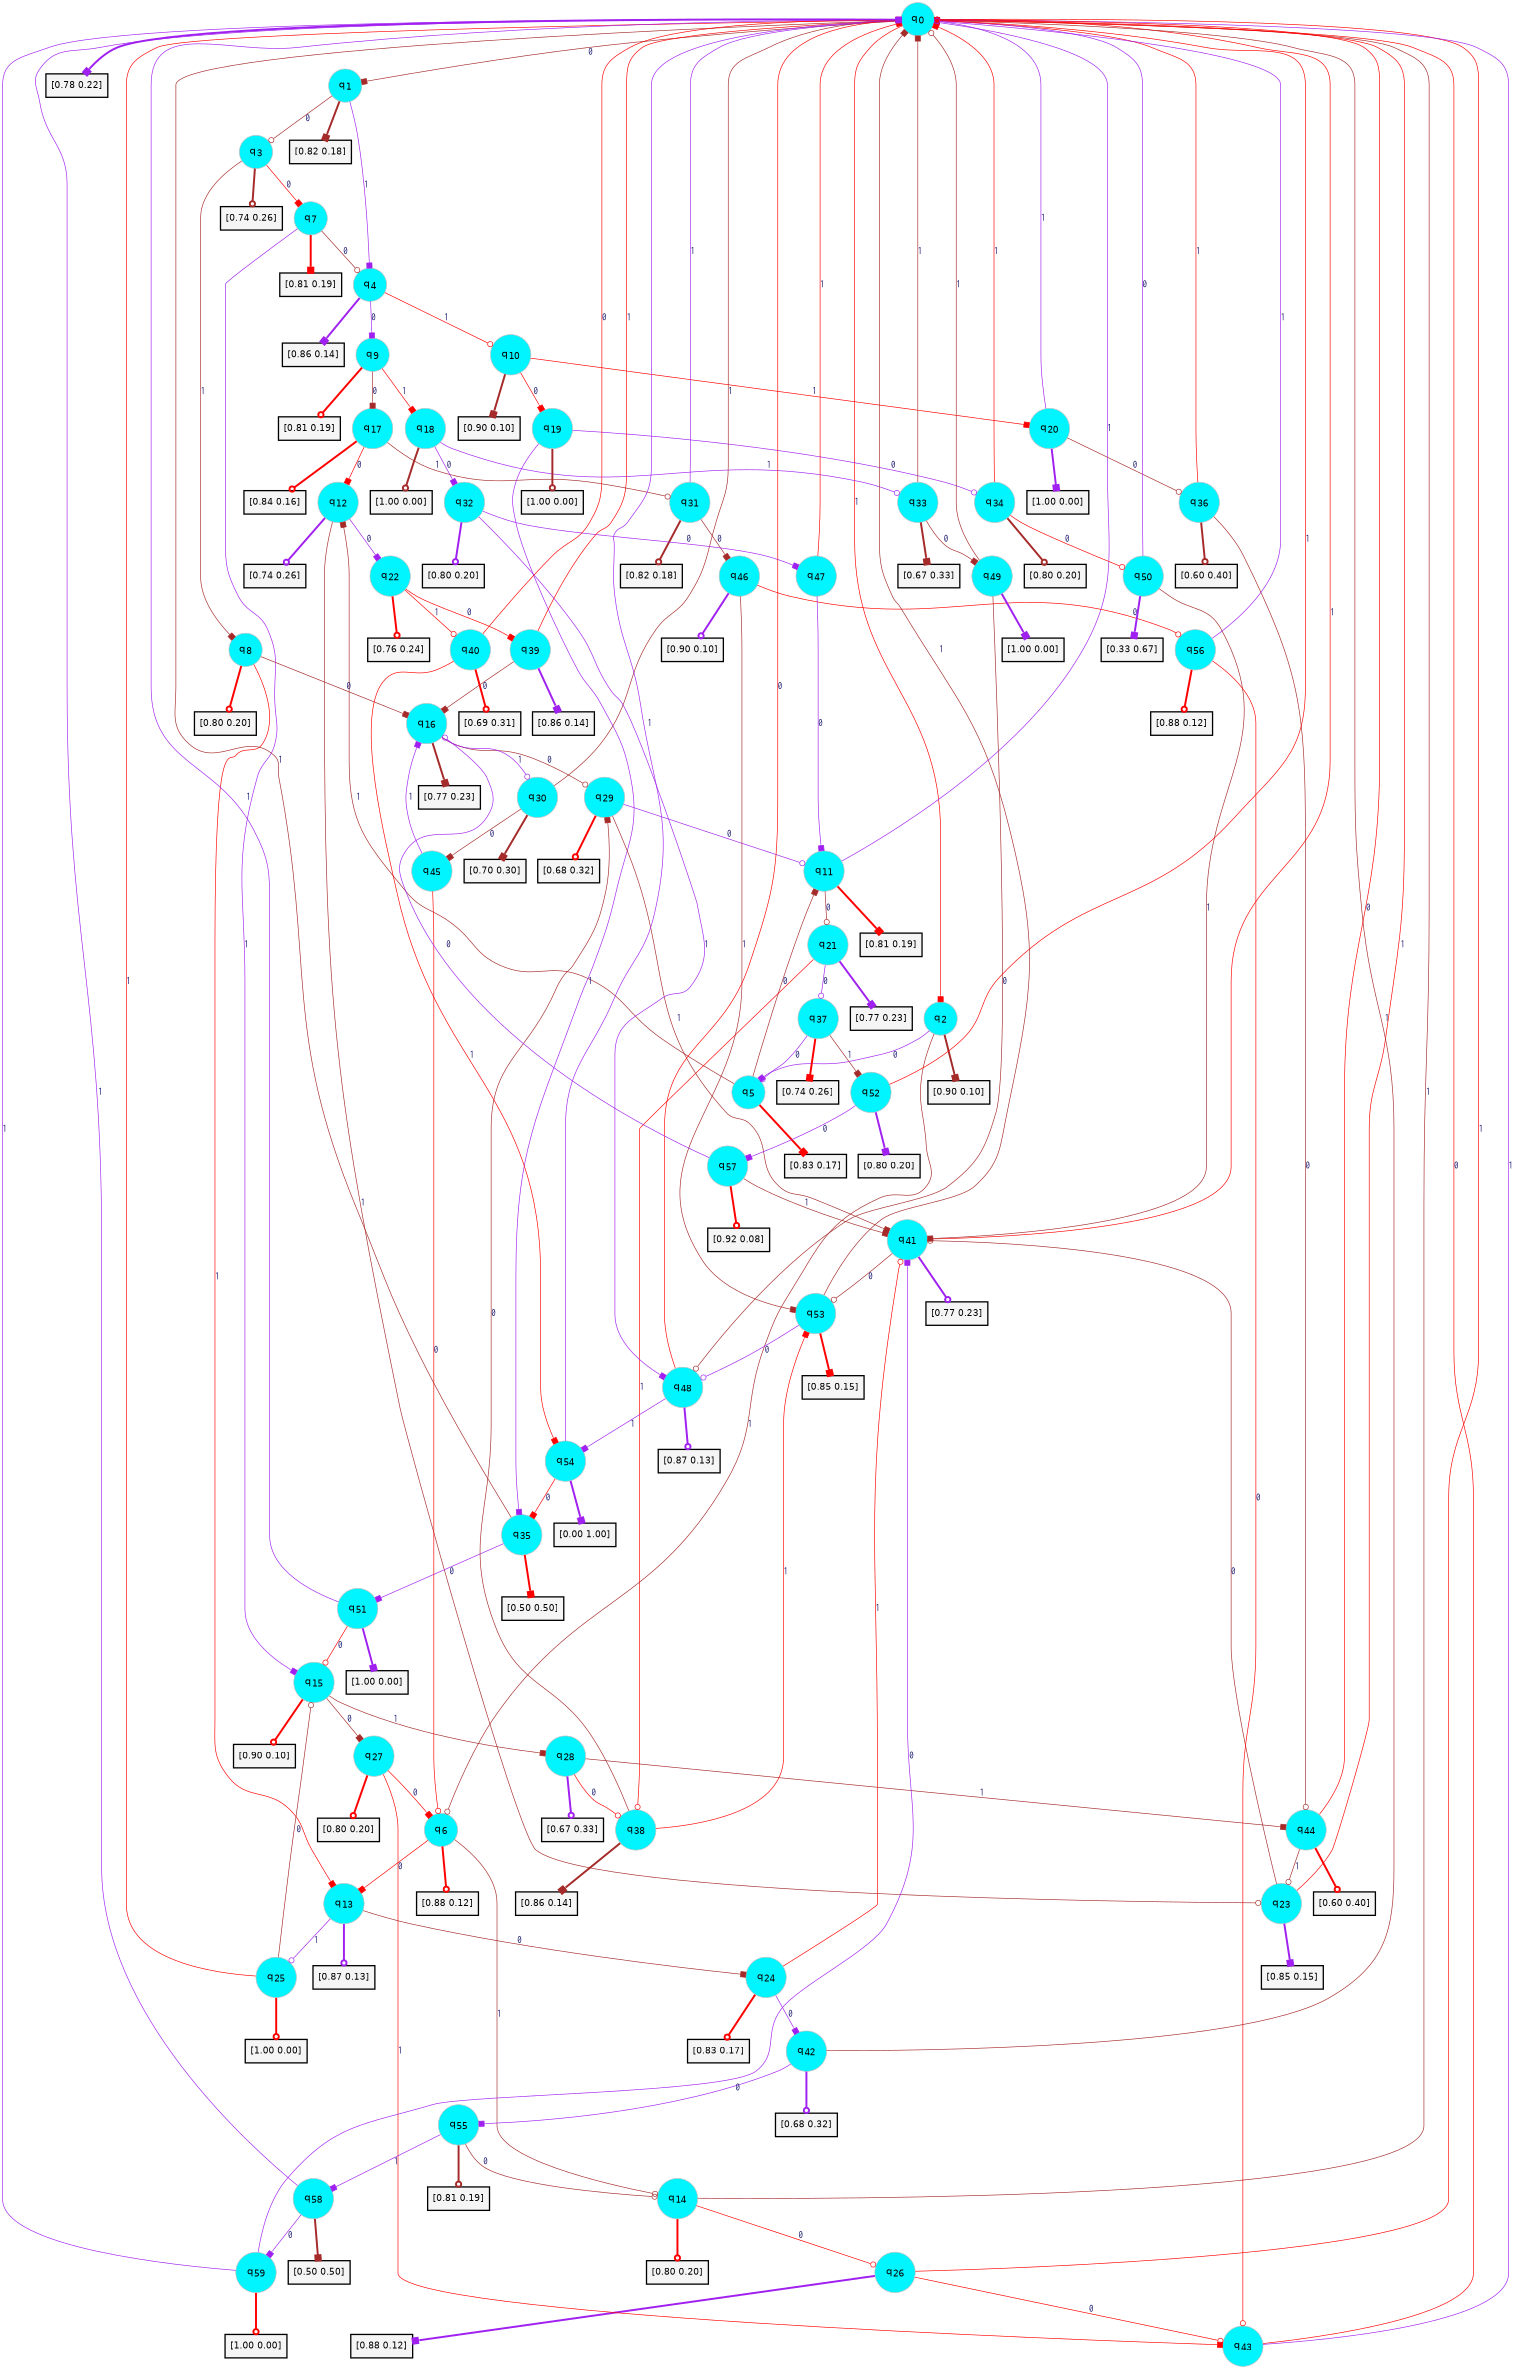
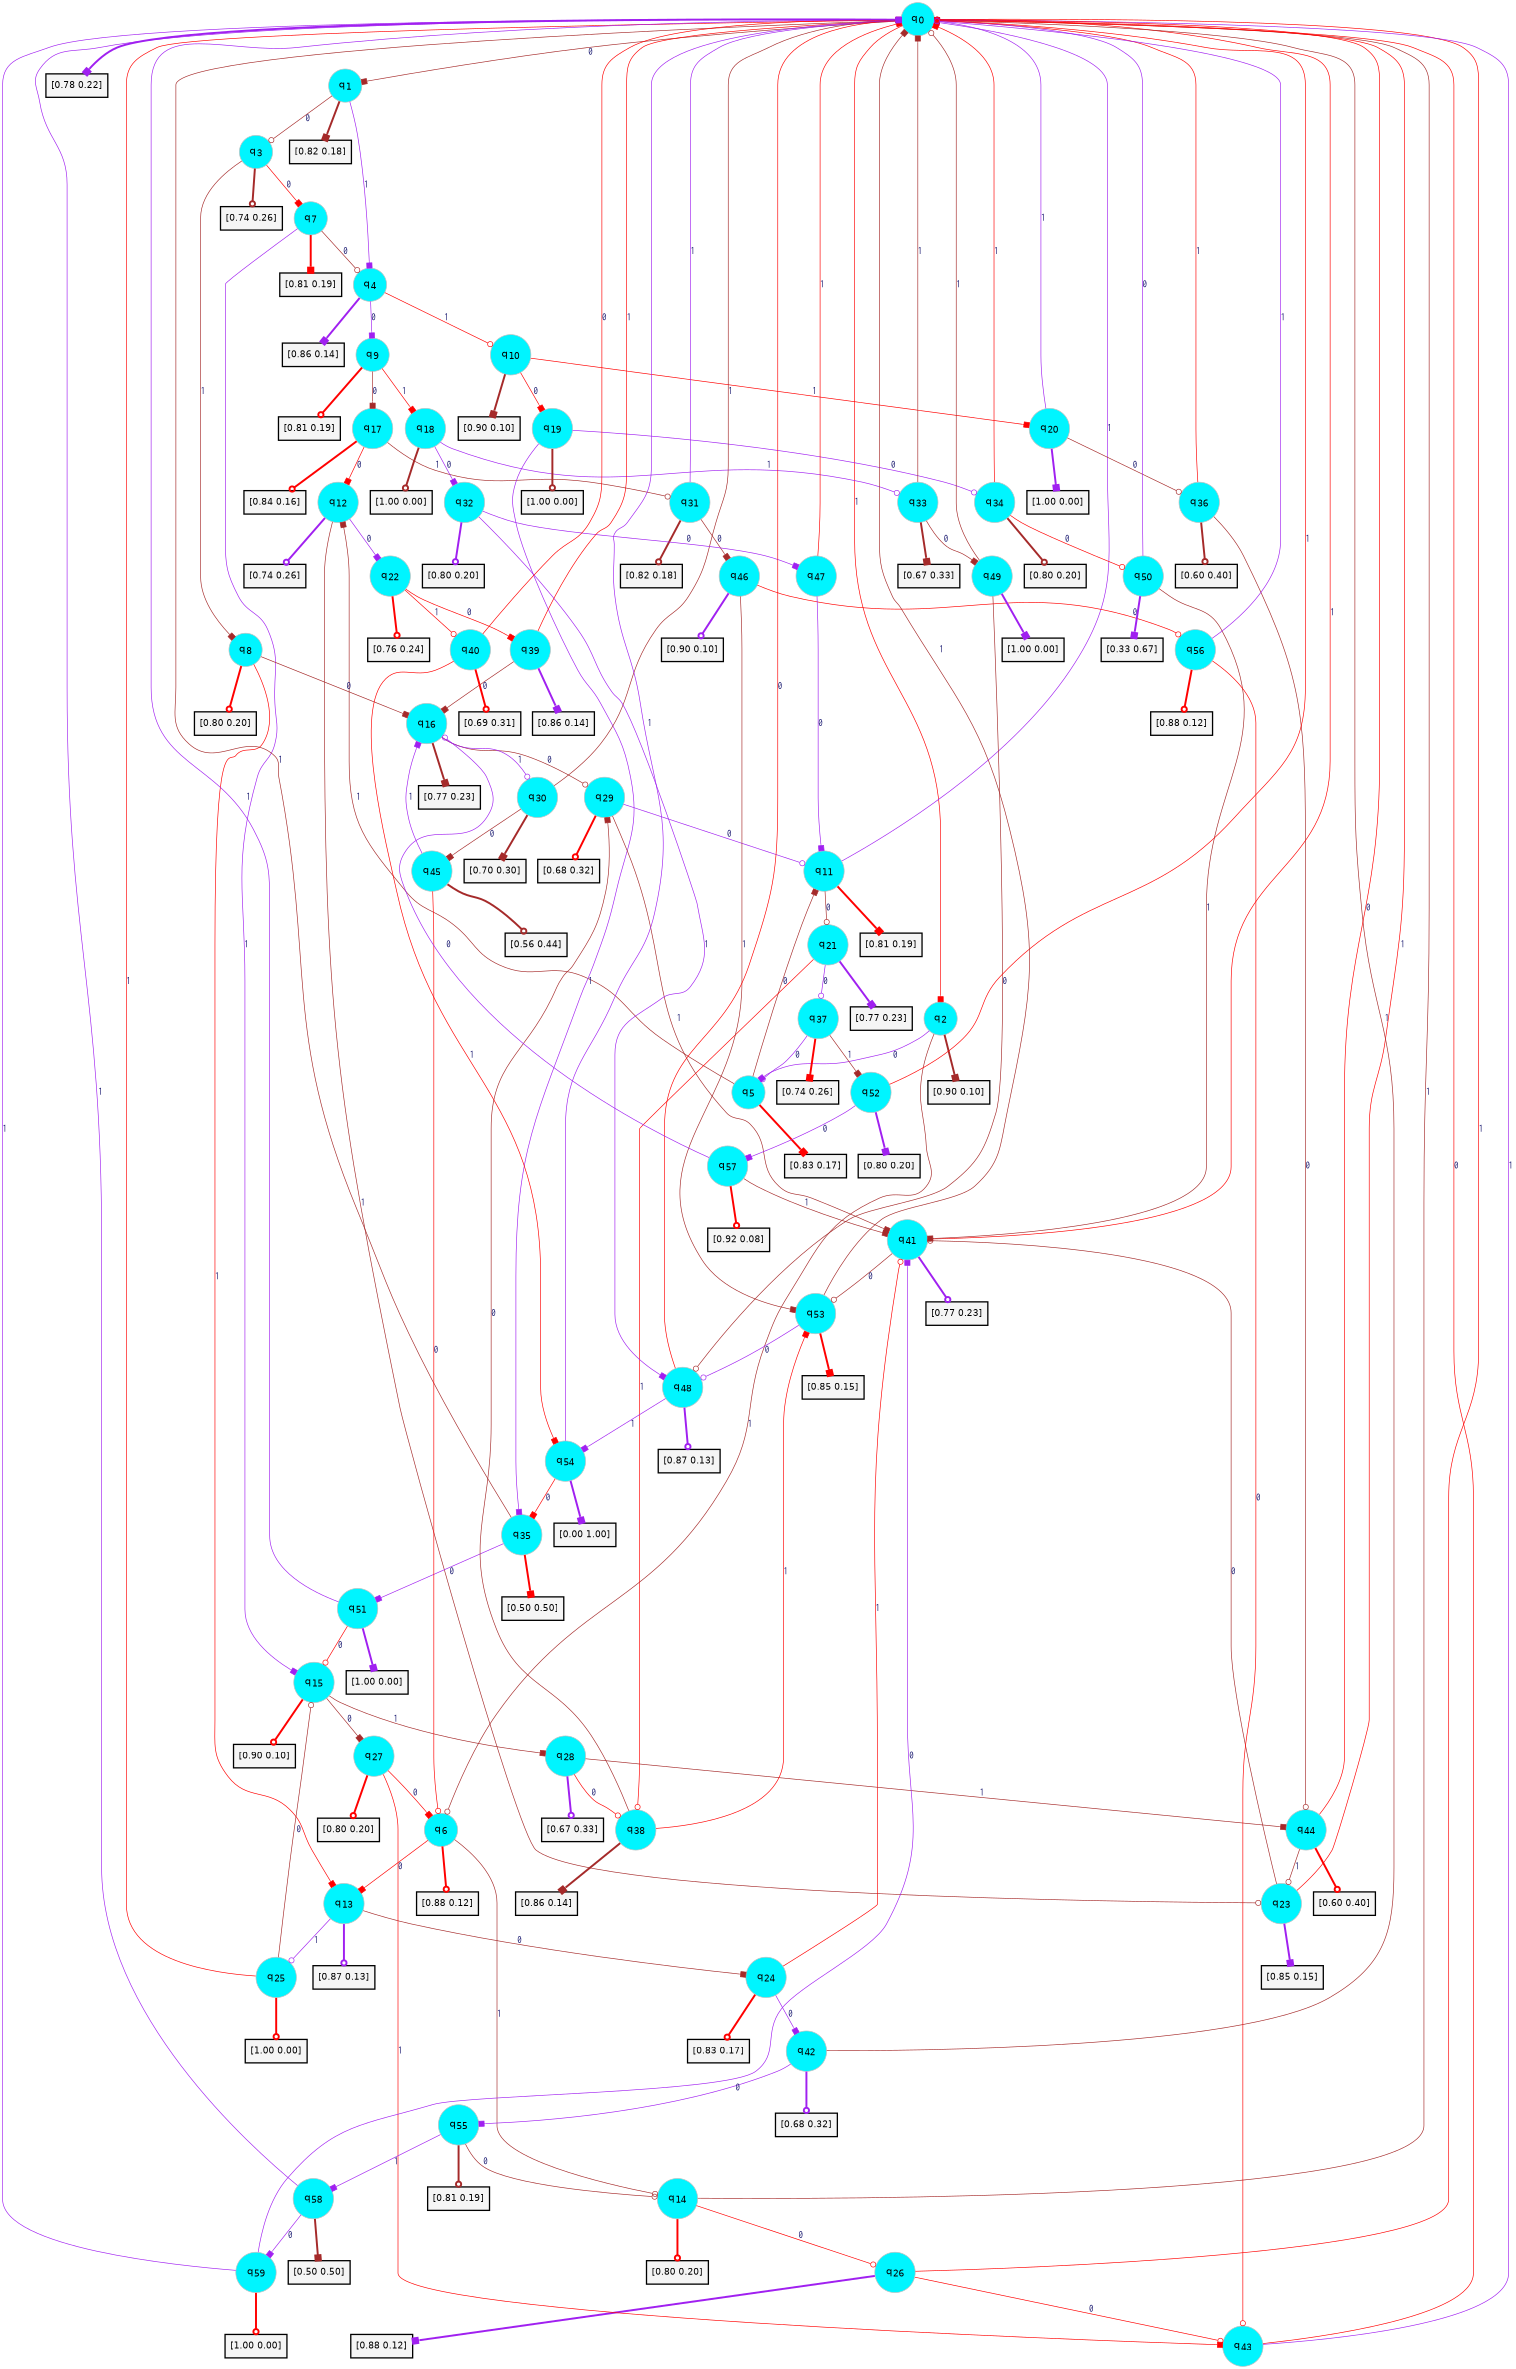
node "[0.56 0.44]": added
